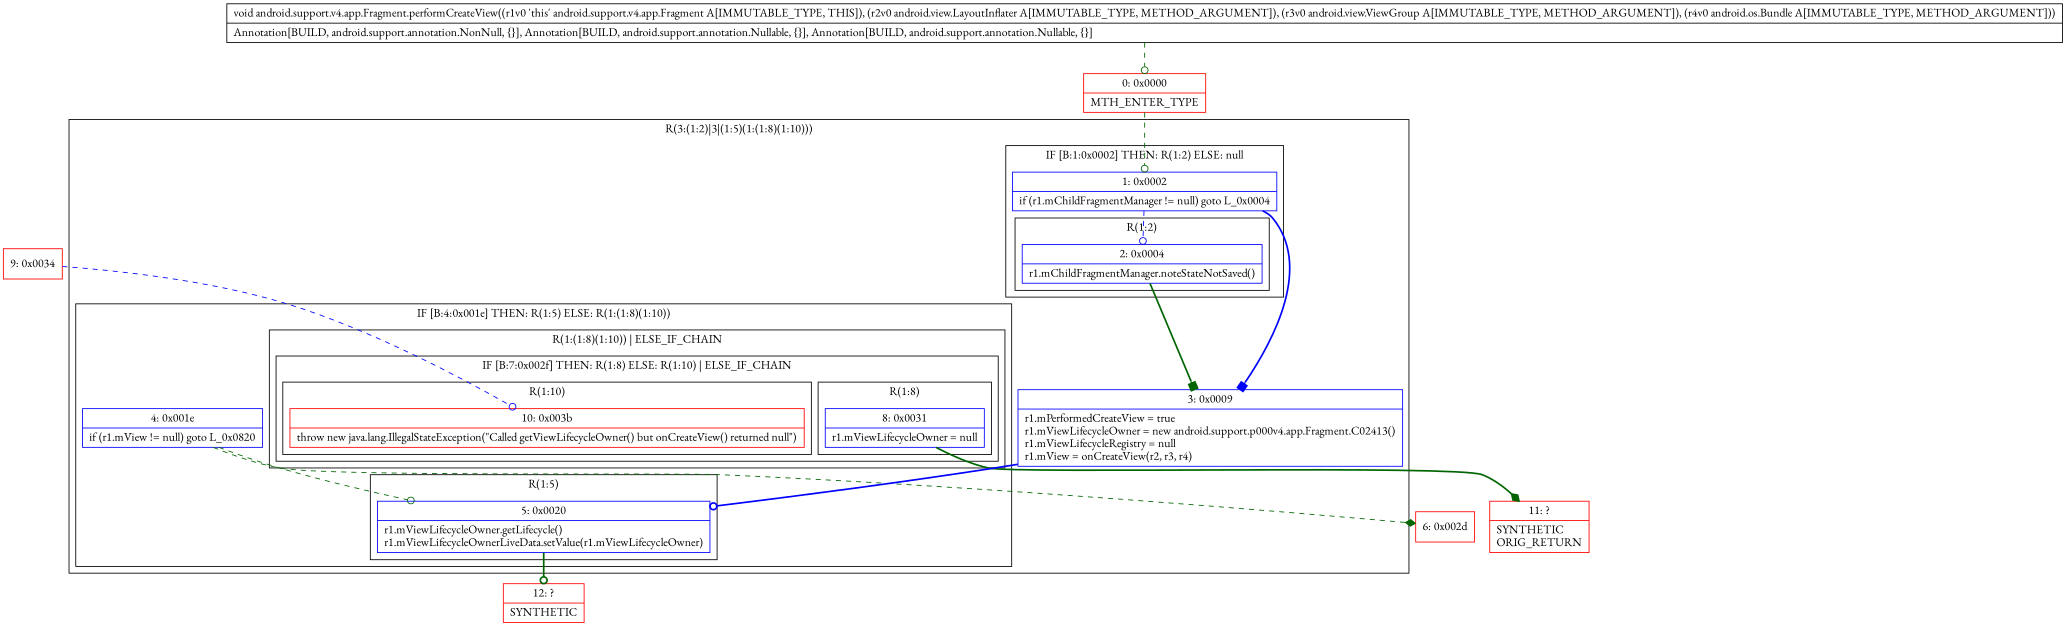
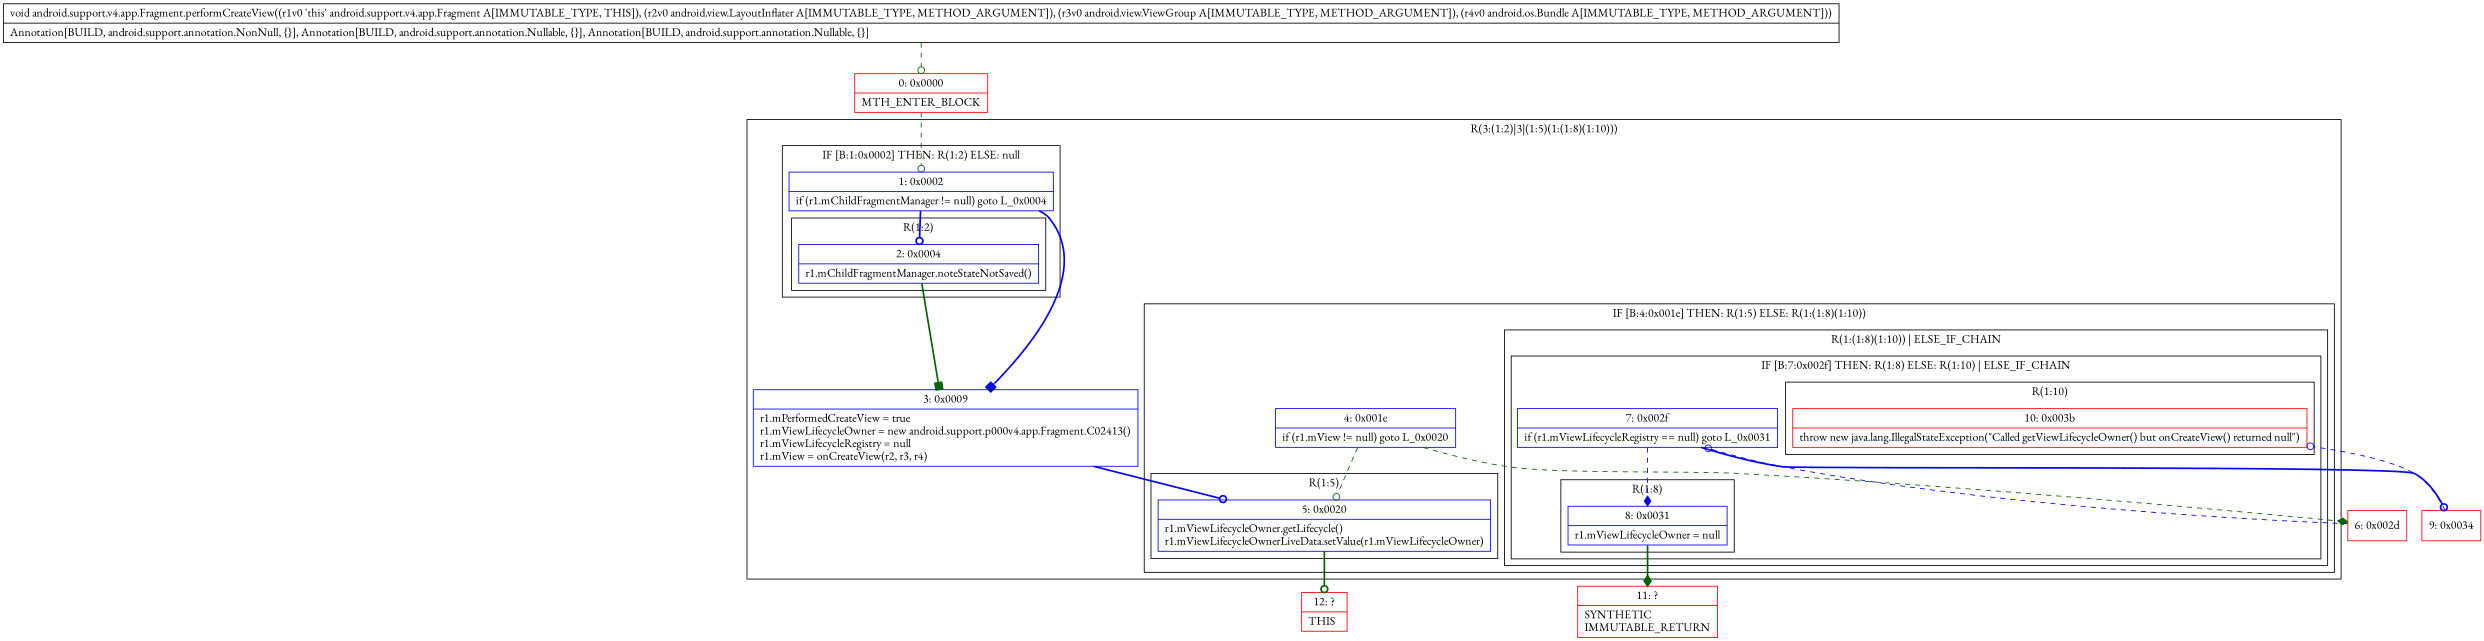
node "0: 0x0000": text "MTH_ENTER_TYPE" -> "MTH_ENTER_BLOCK"
edge "1: 0x0002" -> "2: 0x0004": style dashed -> bold
node "7: 0x002f": added
node "4: 0x001e": text "if (r1.mView != null) goto L_0x0820" -> "if (r1.mView != null) goto L_0x0020"
node "11: ?": text "ORIG_RETURN" -> "IMMUTABLE_RETURN"
node "12: ?": text "SYNTHETIC" -> "THIS"
